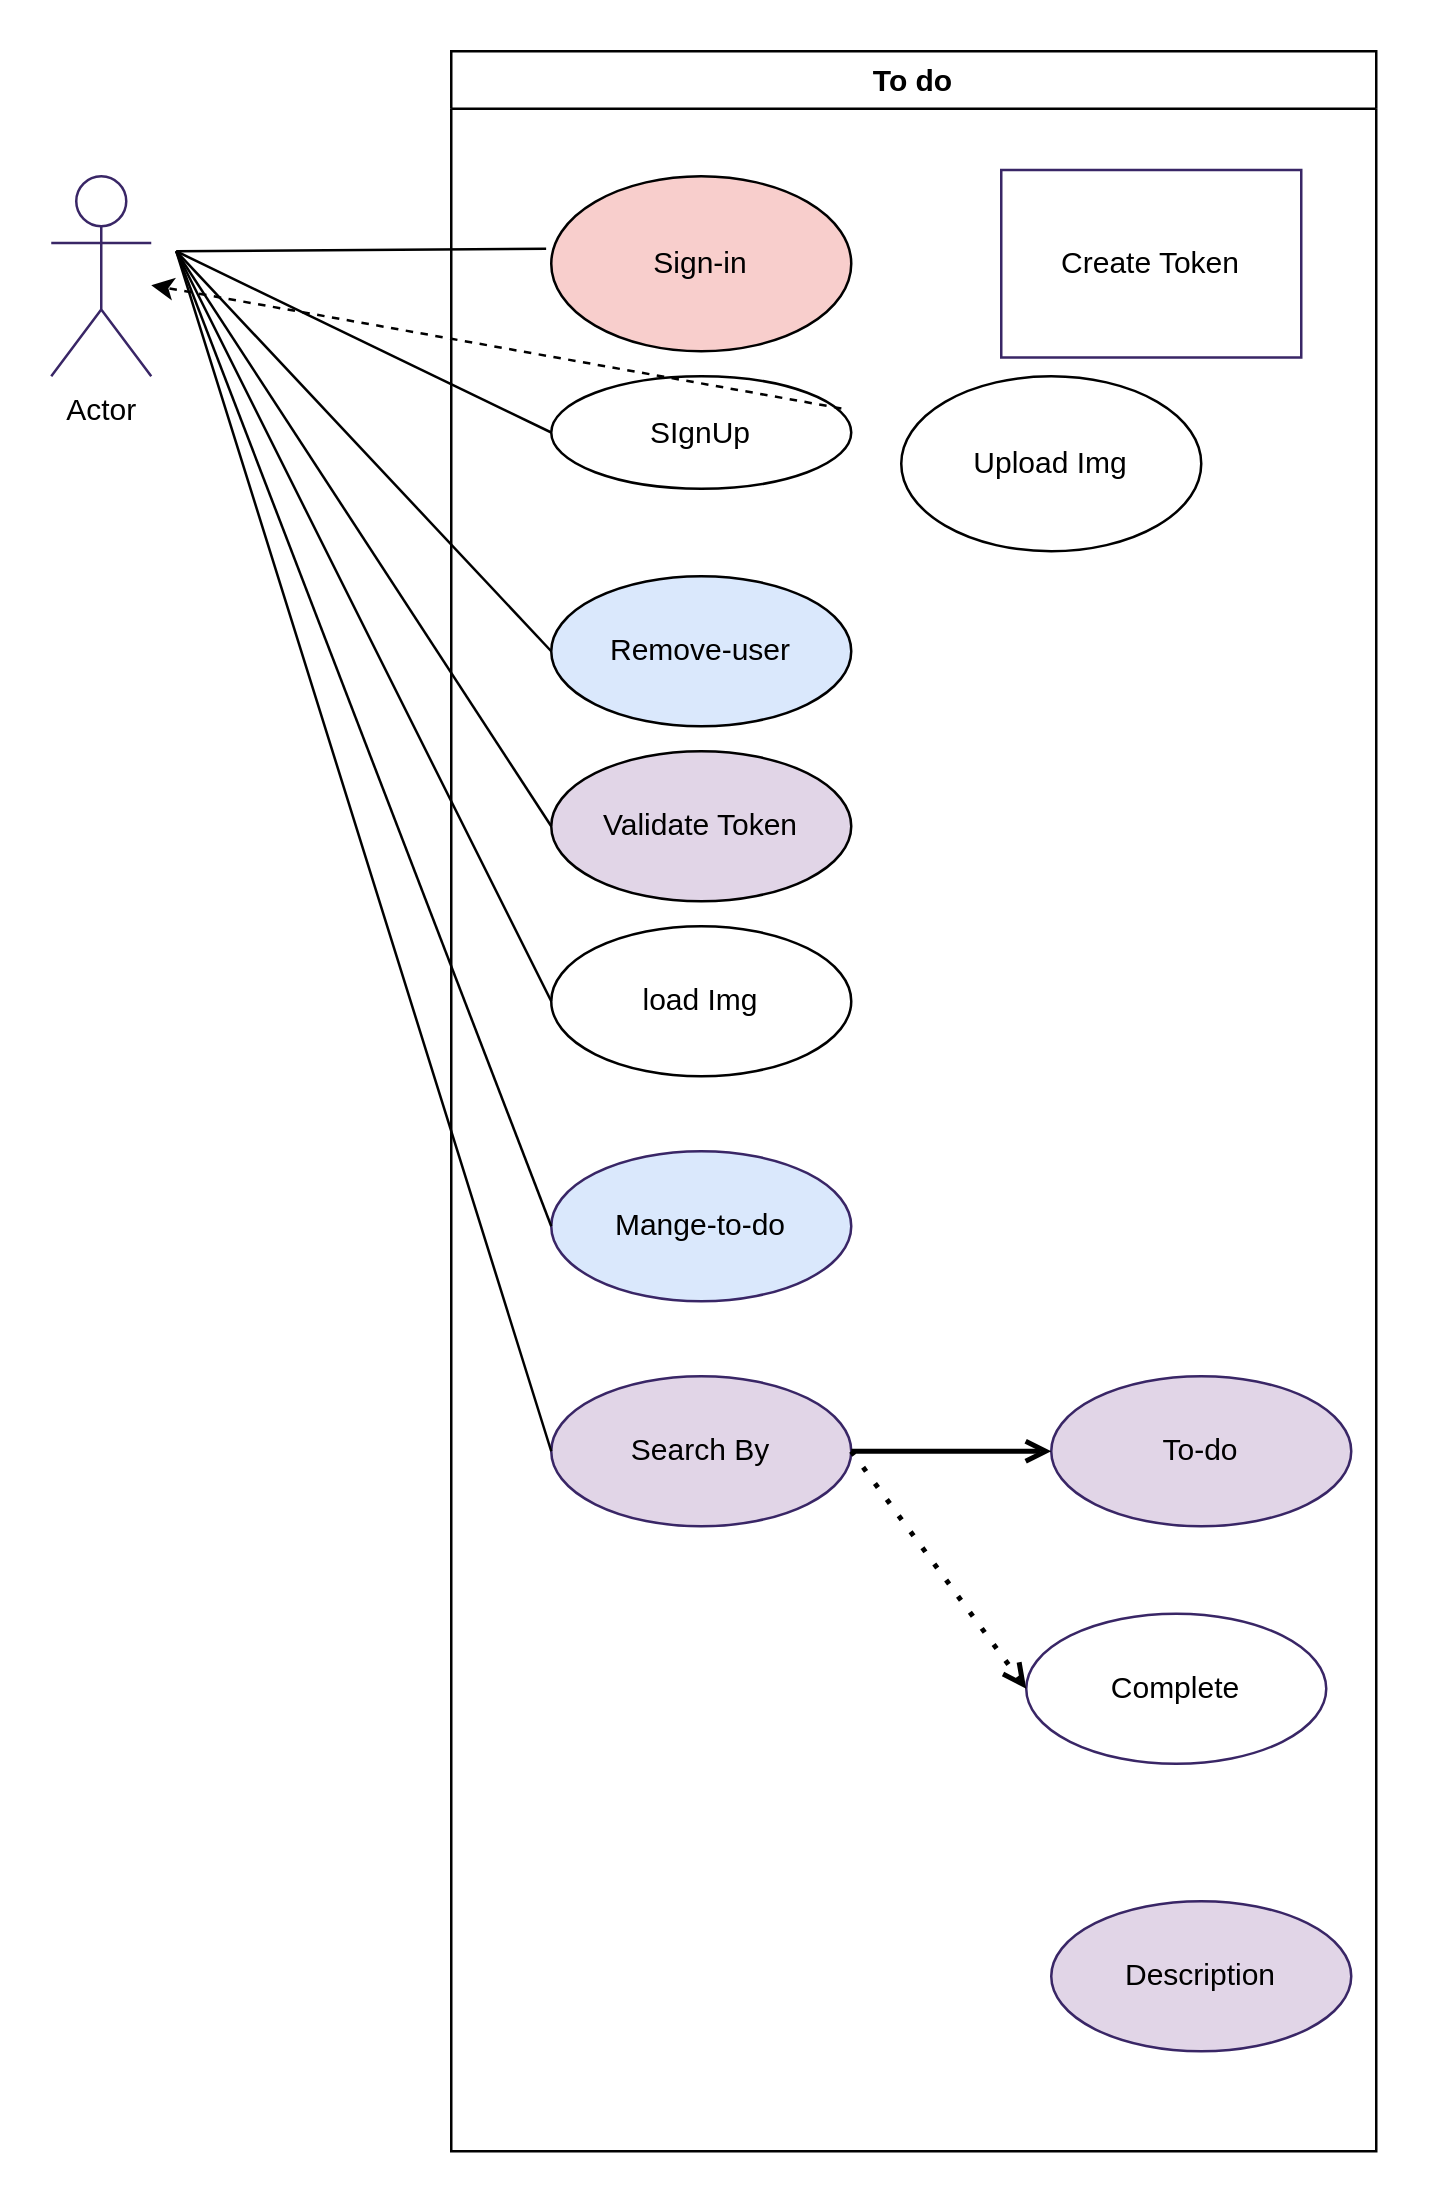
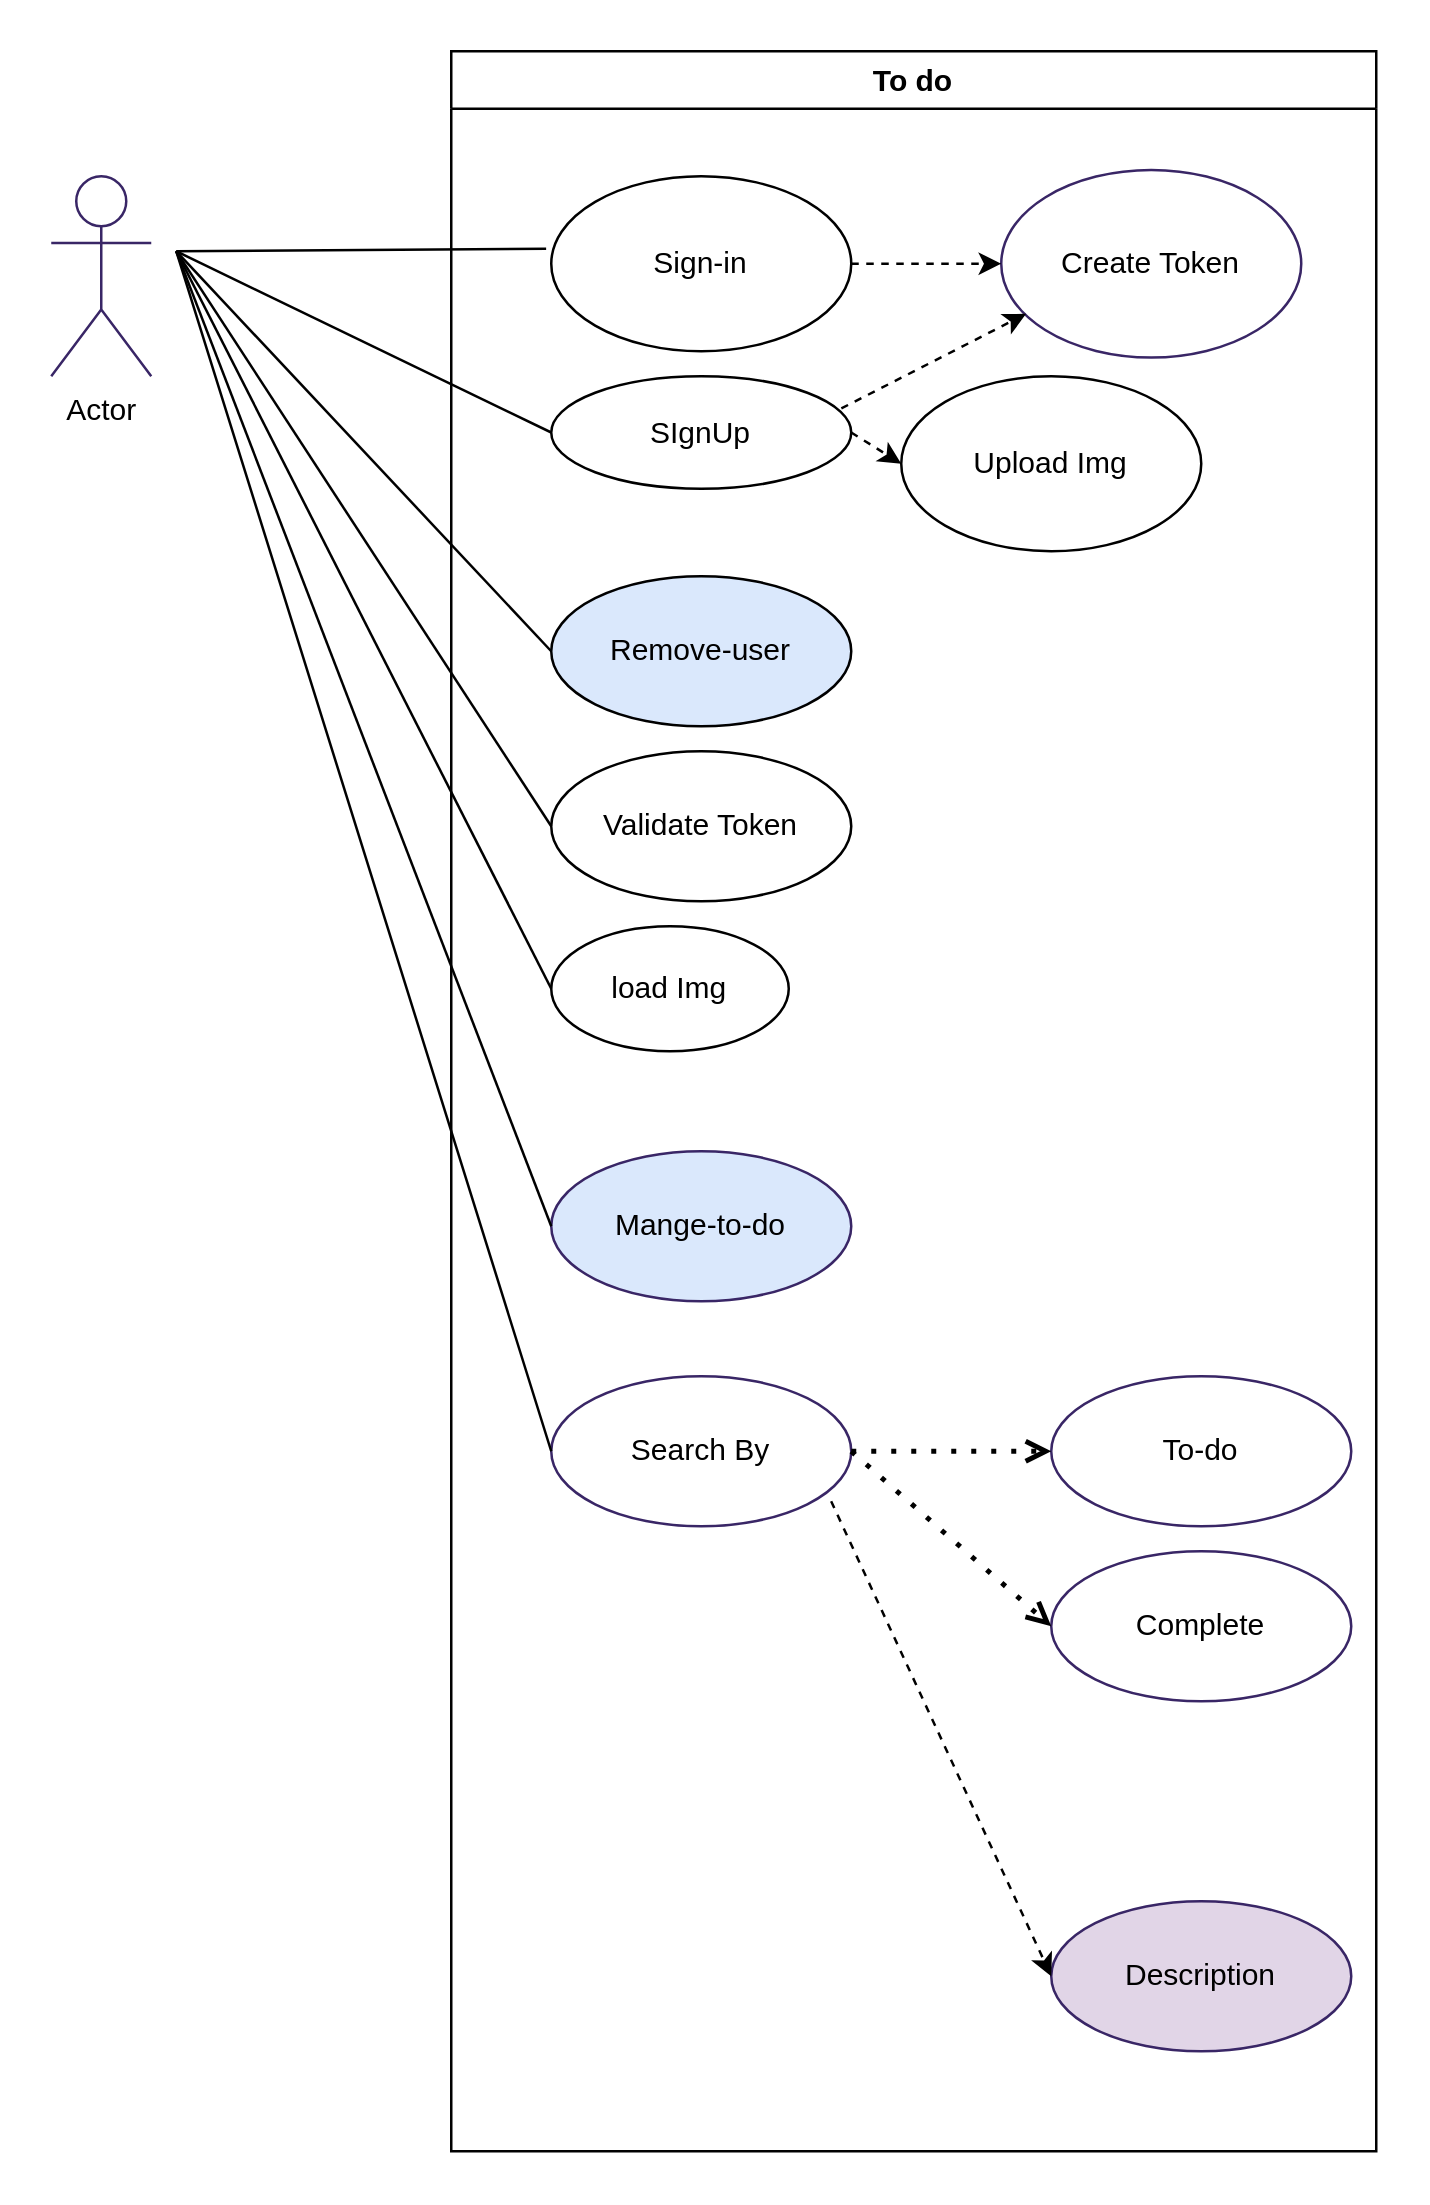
node "Sign-in": fillcolor #f8cecc -> #ffffff
edge "Sign-in" -> "Create Token": added
node "Create Token": shape rectangle -> ellipse
edge "SIgnUp" -> "Actor": now "SIgnUp" -> "Create Token"
edge "SIgnUp" -> "Upload Img": added
node "Validate Token": fillcolor #e1d5e7 -> #ffffff
node "load Img": size 300x150 -> 238x125
node "Search By": fillcolor #e1d5e7 -> #ffffff
edge "Search By" -> "To-do": style solid -> dashed
node "To-do": fillcolor #e1d5e7 -> #ffffff
node "Complete": moved (1176, 1689) -> (1201, 1626)
edge "Search By" -> "Description": added
